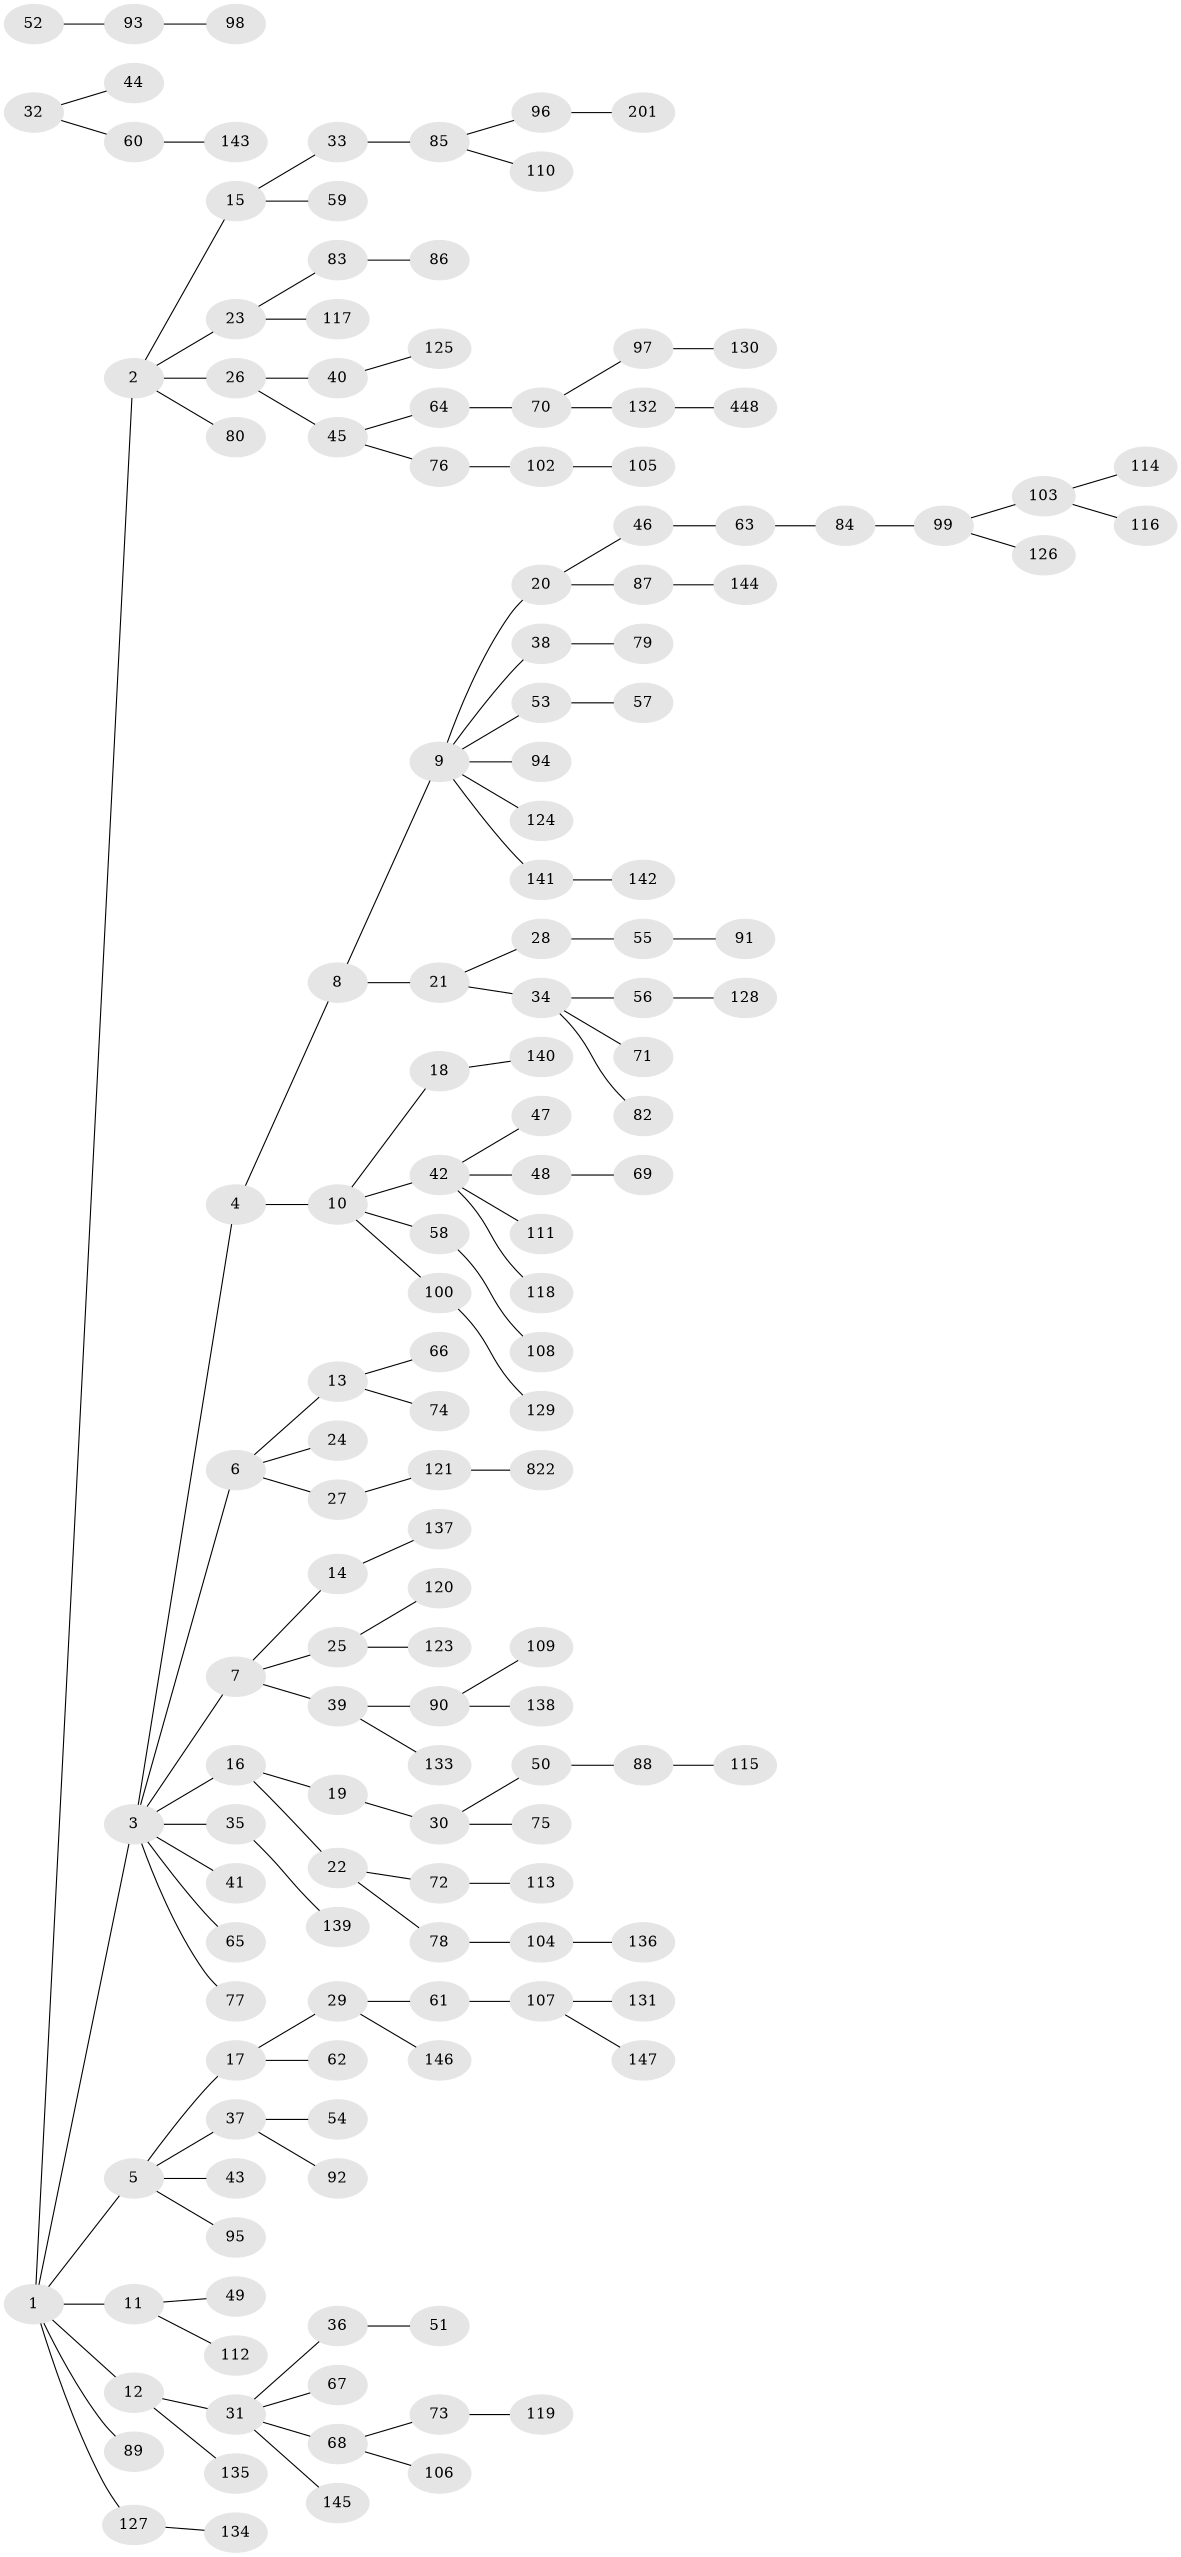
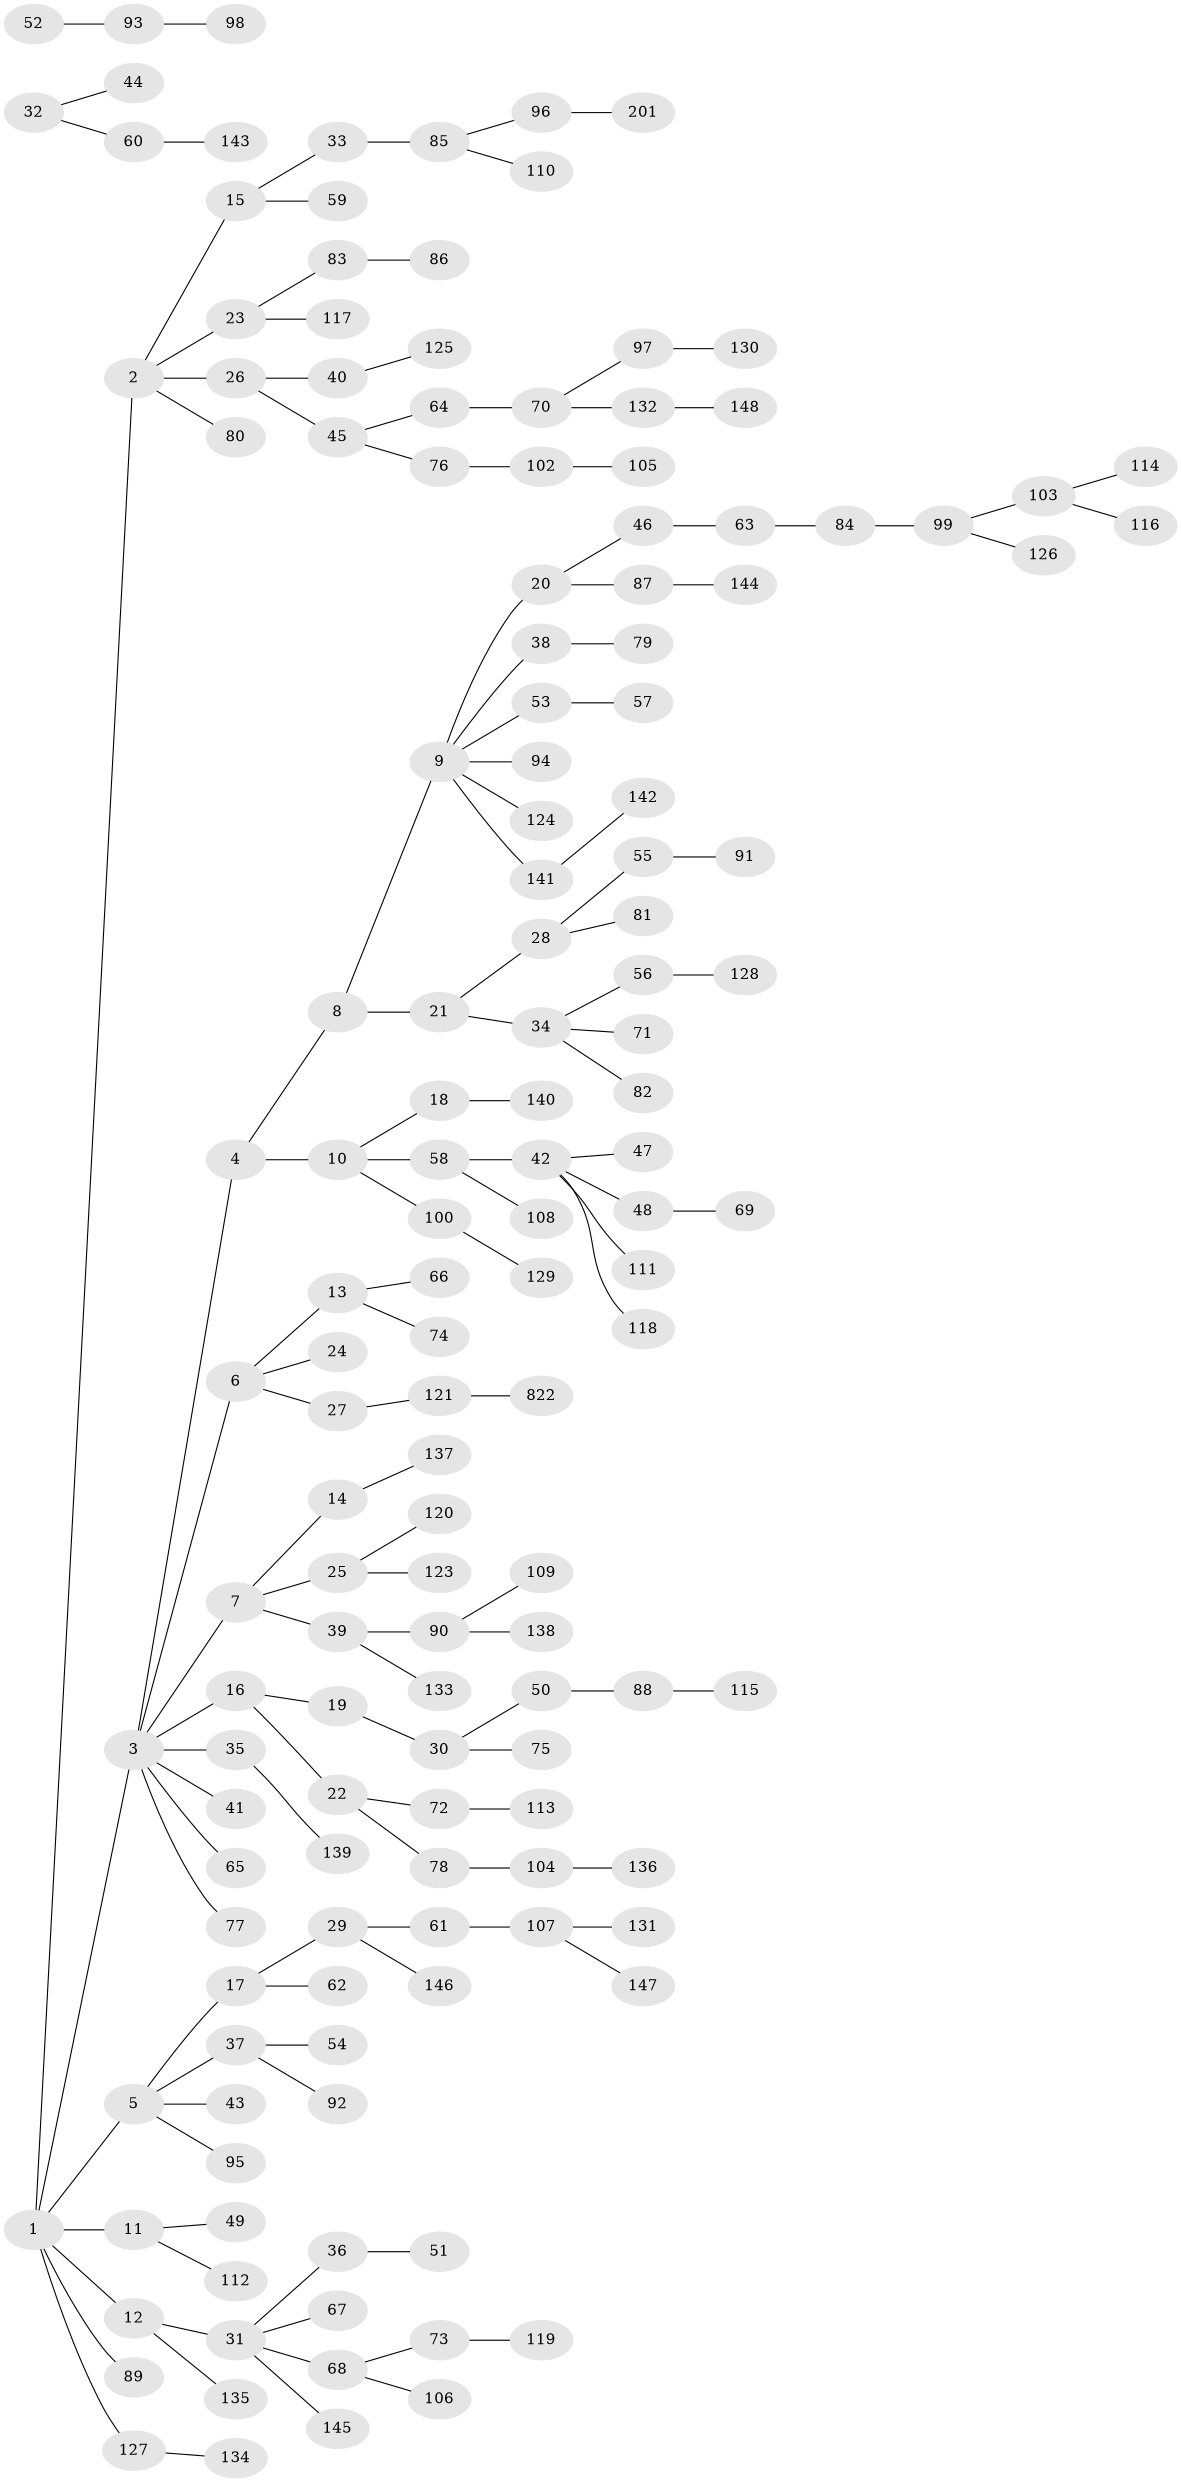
node "448": label "448" -> "148"
node "81": added
edge "42" -- "10": now "42" -- "58"
